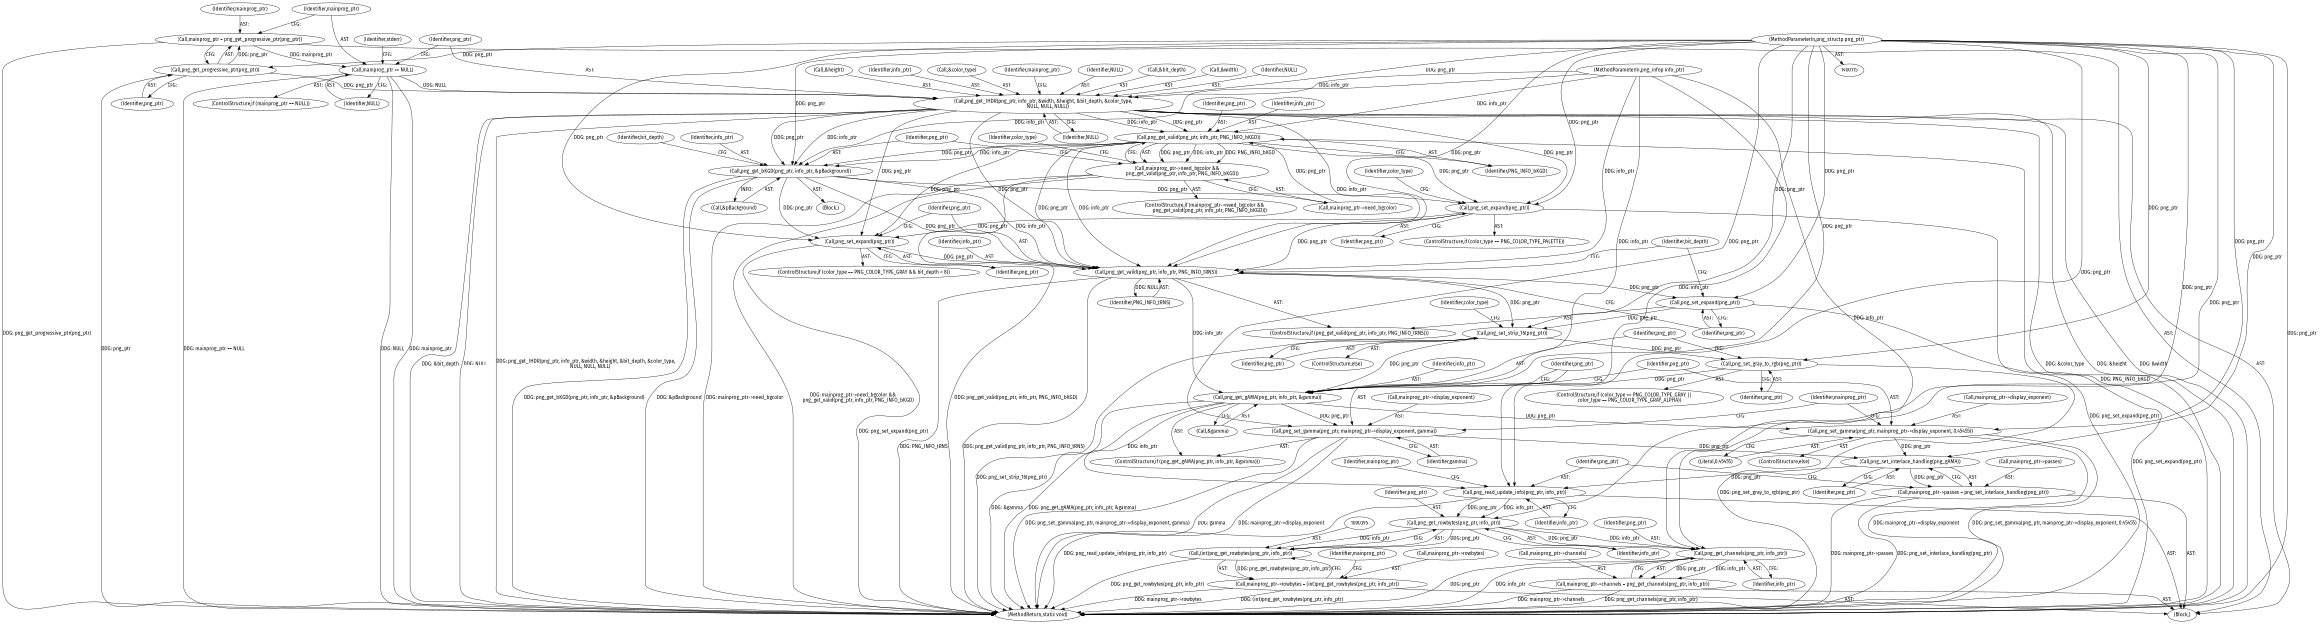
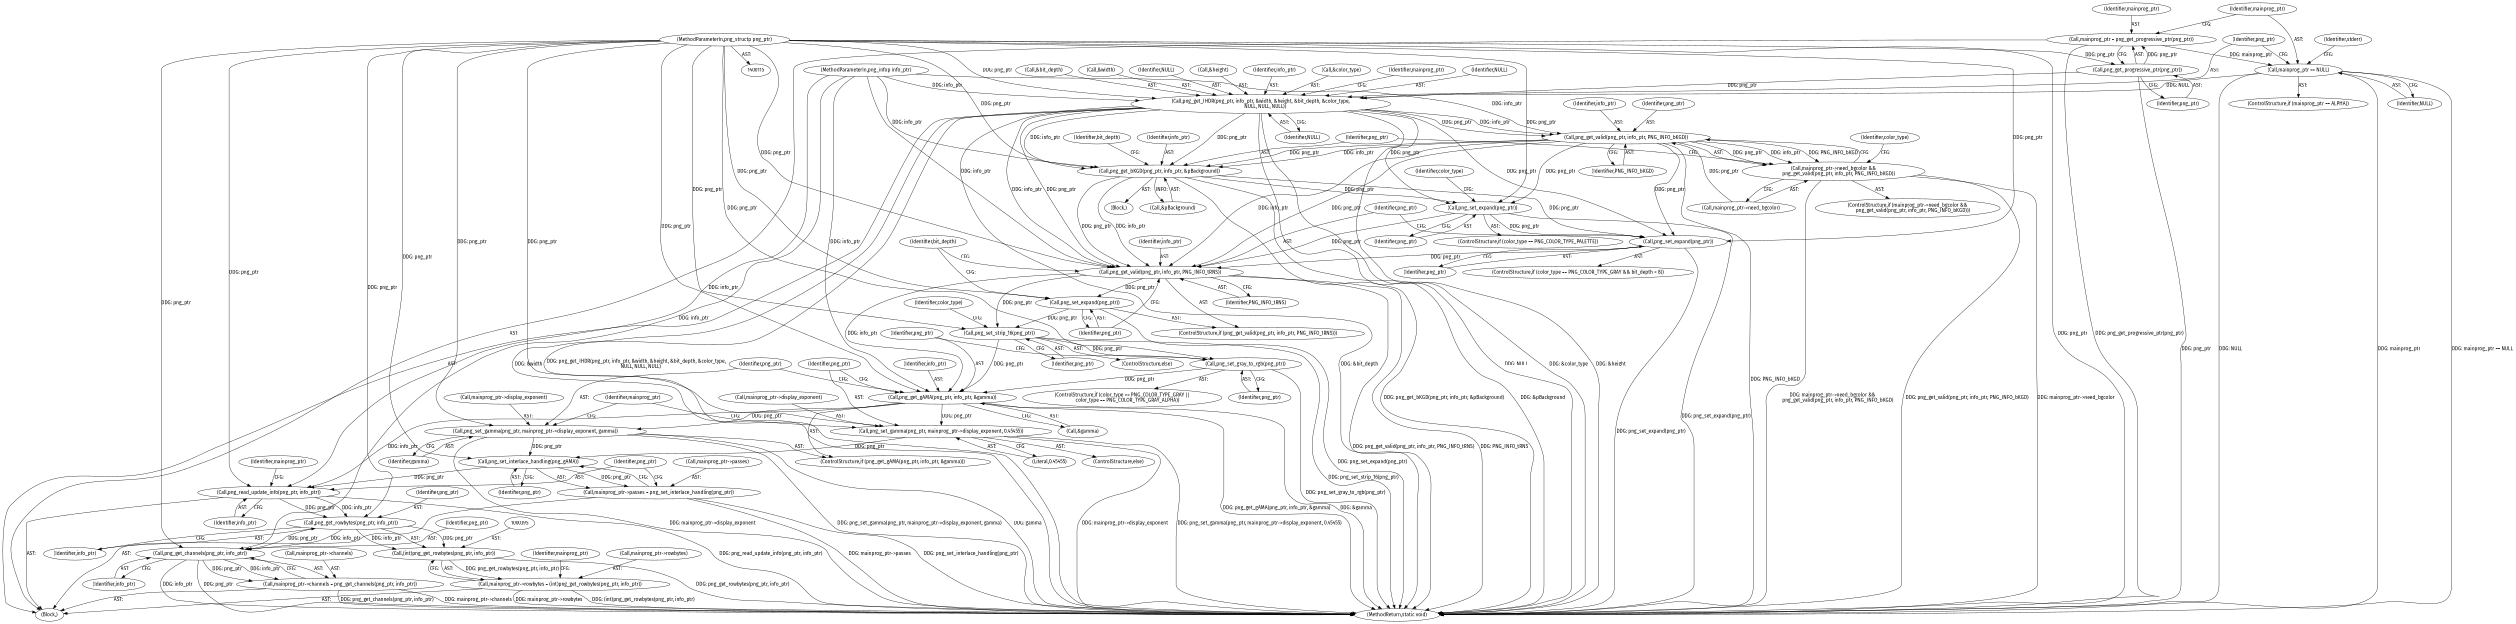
node "(ControlStructure,if (mainprog_ptr == NULL))": label "(ControlStructure,if (mainprog_ptr == NULL))" -> "(ControlStructure,if (mainprog_ptr == ALPHA))"
edge "(Call,png_get_valid(png_ptr, info_ptr, PNG_INFO_tRNS))" -> "(Identifier,PNG_INFO_tRNS)": label "DDG: NULL" -> "CFG: "
edge "(Call,(int)png_get_rowbytes(png_ptr, info_ptr))" -> "(Call,png_get_rowbytes(png_ptr, info_ptr))": removed, label "CFG:"
